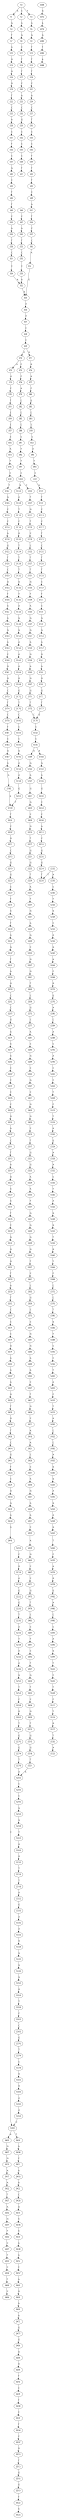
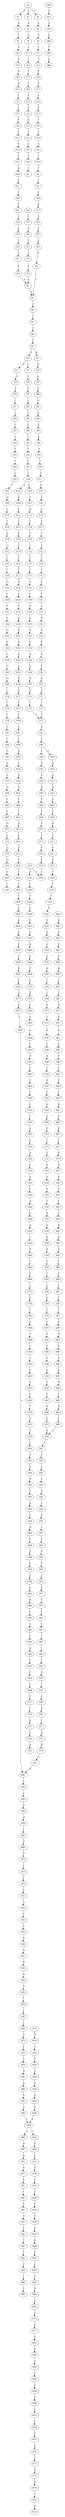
edge "S202" -> "S199": now "S202" -> "S206"
node "S235": removed
edge "S409" -> "S414": now "S409" -> "S416"
